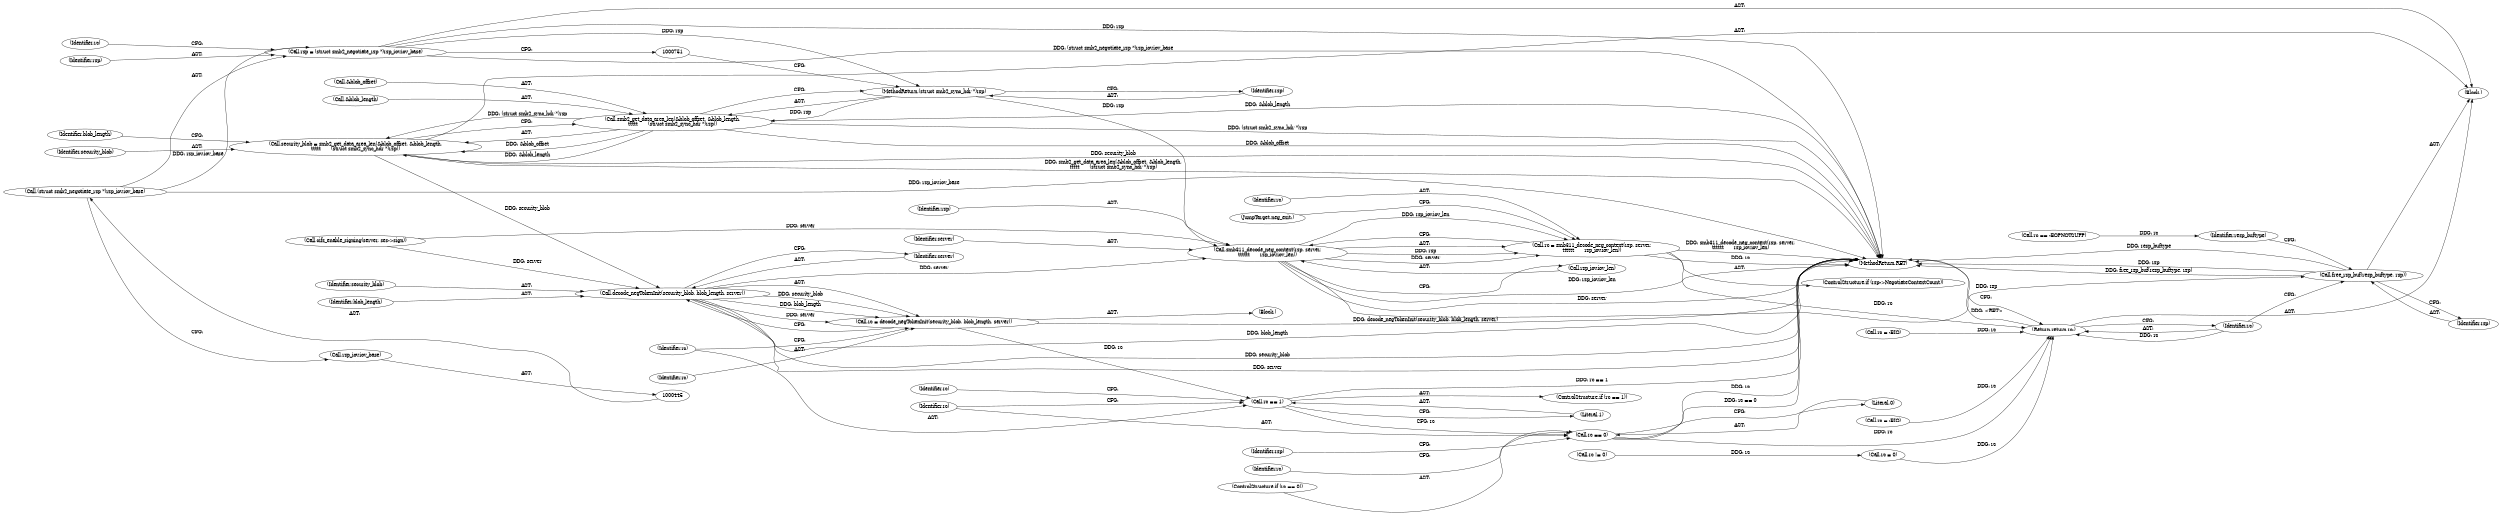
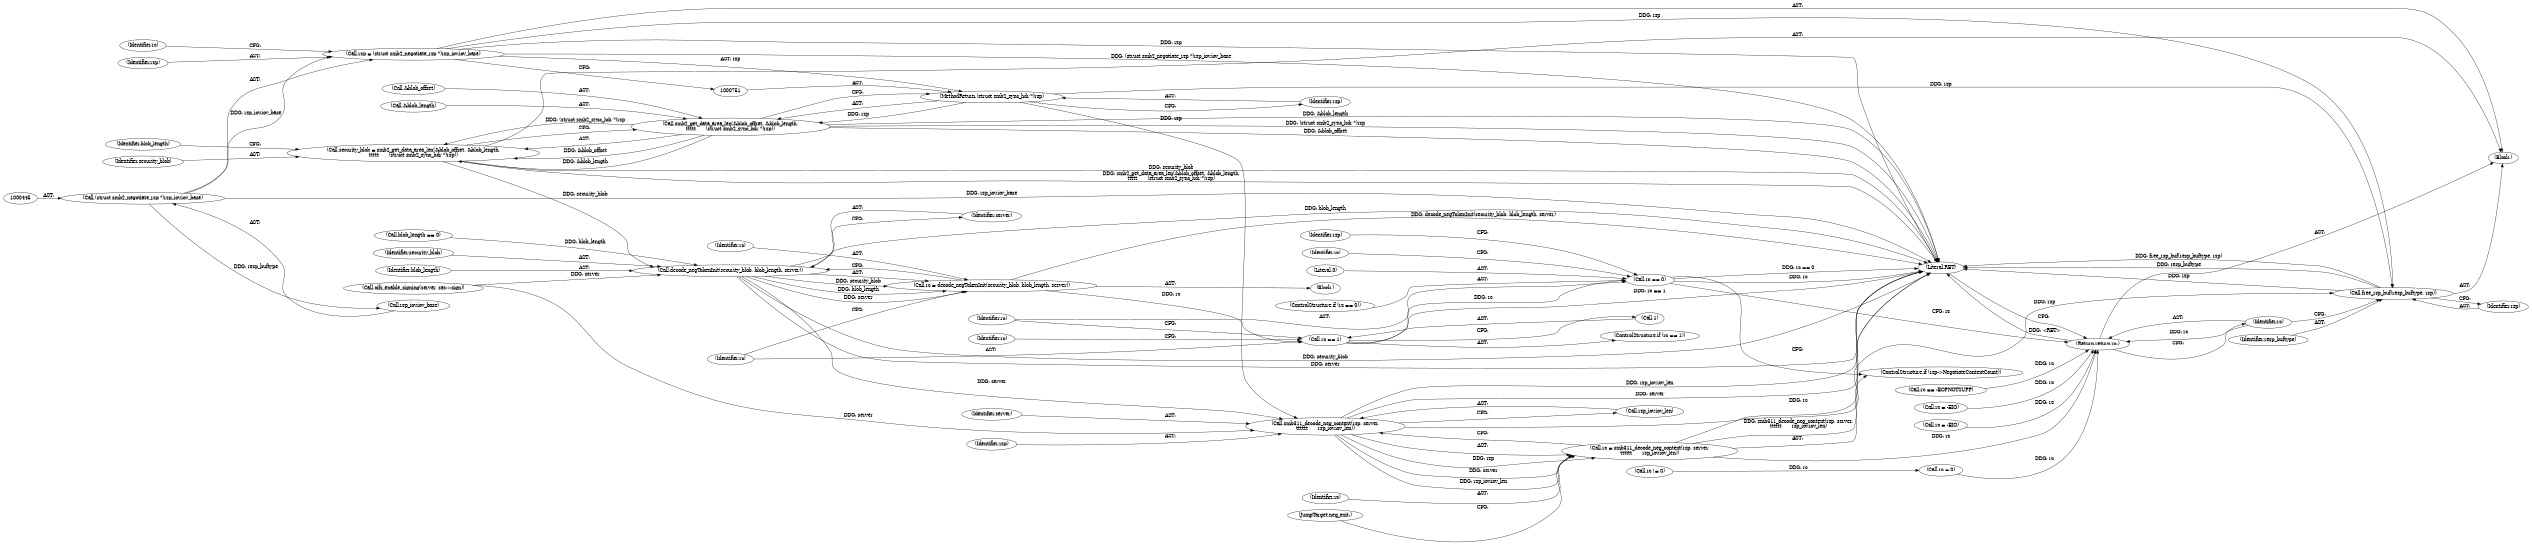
edge "(Call,rsp = (struct smb2_negotiate_rsp *)rsp_iov.iov_base)" -> "(Call,free_rsp_buf(resp_buftype, rsp))": added, label "DDG: rsp"
edge "(Call,rsp = (struct smb2_negotiate_rsp *)rsp_iov.iov_base)" -> "(MethodReturn,(struct smb2_sync_hdr *)rsp)": label "DDG: rsp" -> "AST: rsp"
edge "1000751" -> "(MethodReturn,(struct smb2_sync_hdr *)rsp)": label "CFG: " -> "AST: "
edge "(MethodReturn,(struct smb2_sync_hdr *)rsp)" -> "(Call,free_rsp_buf(resp_buftype, rsp))": added, label "DDG: rsp"
node "(Call,blob_length == 0)": added
edge "(Call,rc == -EOPNOTSUPP)" -> "(Identifier,resp_buftype)": now "(Call,rc == -EOPNOTSUPP)" -> "(Return,return rc;)"
edge "(Identifier,resp_buftype)" -> "(Call,free_rsp_buf(resp_buftype, rsp))": label "CFG: " -> "AST: "
node "(MethodReturn,RET)": label "(MethodReturn,RET)" -> "(Literal,RET)"
edge "(Call,(struct smb2_negotiate_rsp *)rsp_iov.iov_base)" -> "(Call,rsp_iov.iov_base)": label "CFG: " -> "DDG: resp_buftype"
edge "(Call,rsp_iov.iov_base)" -> "1000445": now "(Call,rsp_iov.iov_base)" -> "(Call,(struct smb2_negotiate_rsp *)rsp_iov.iov_base)"
node "(Literal,1)": label "(Literal,1)" -> "(Call,1)"
edge "(Call,rc == 0)" -> "(Literal,0)": now "(Call,rc == 0)" -> "(ControlStructure,if (rsp->NegotiateContextCount))"
edge "(Call,rc == 1)" -> "(Call,rc == 0)": label "CFG: rc" -> "DDG: rc"
edge "(Call,rc == 0)" -> "(Return,return rc;)": label "DDG: rc" -> "CFG: rc"
